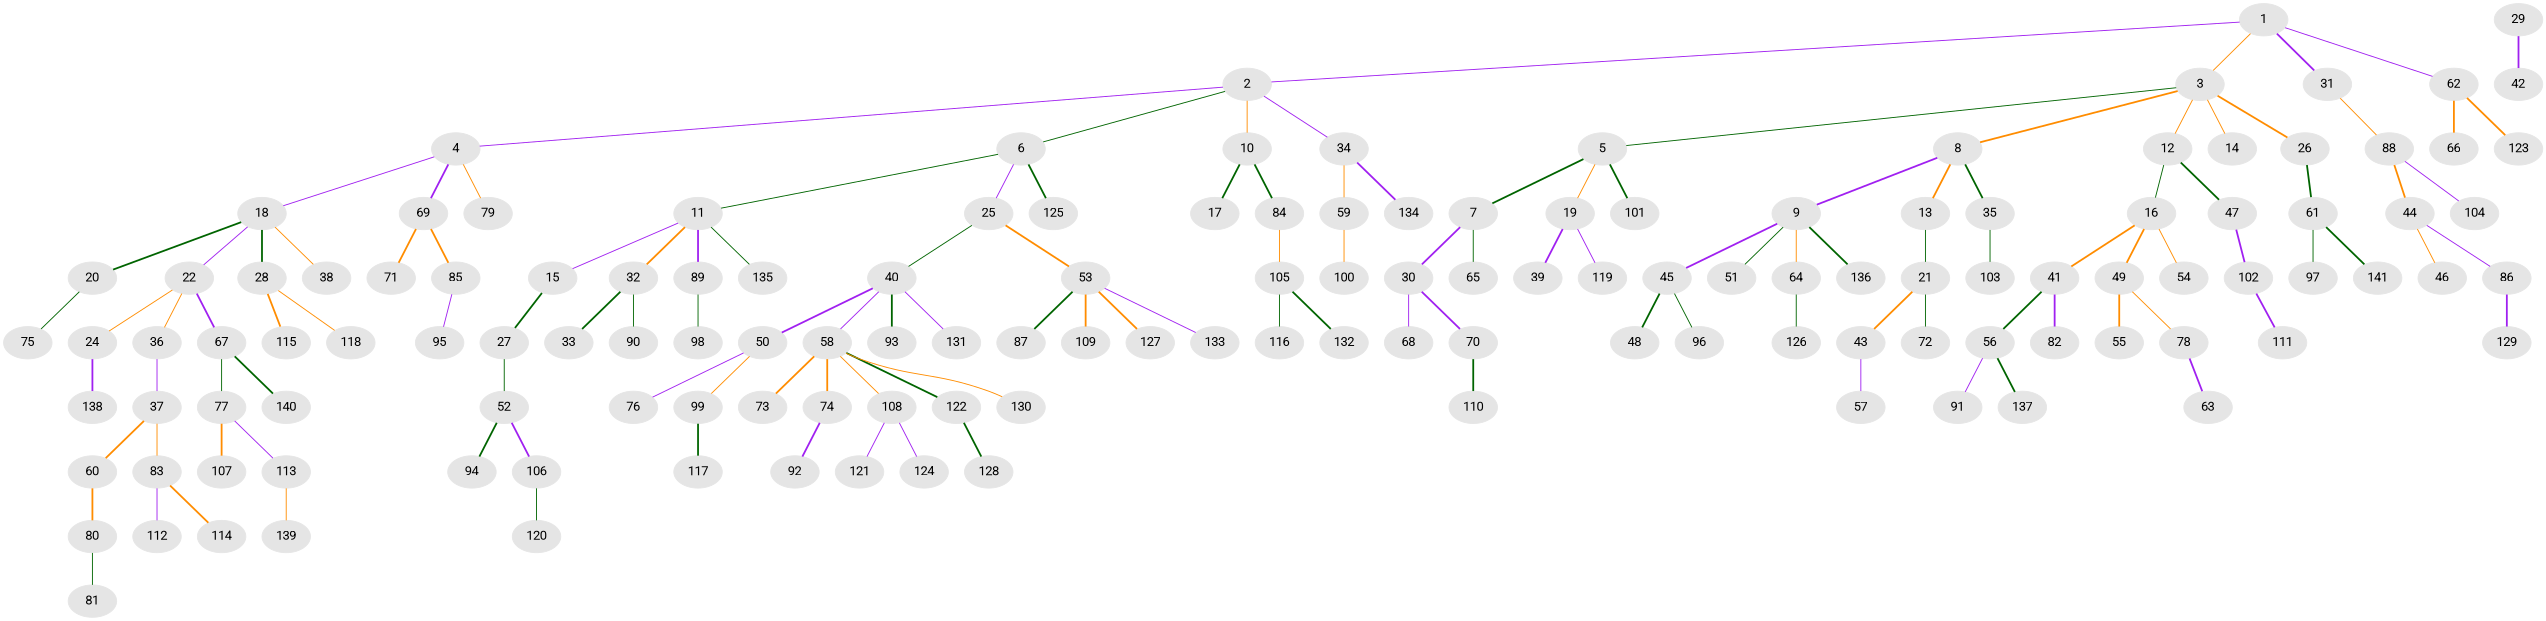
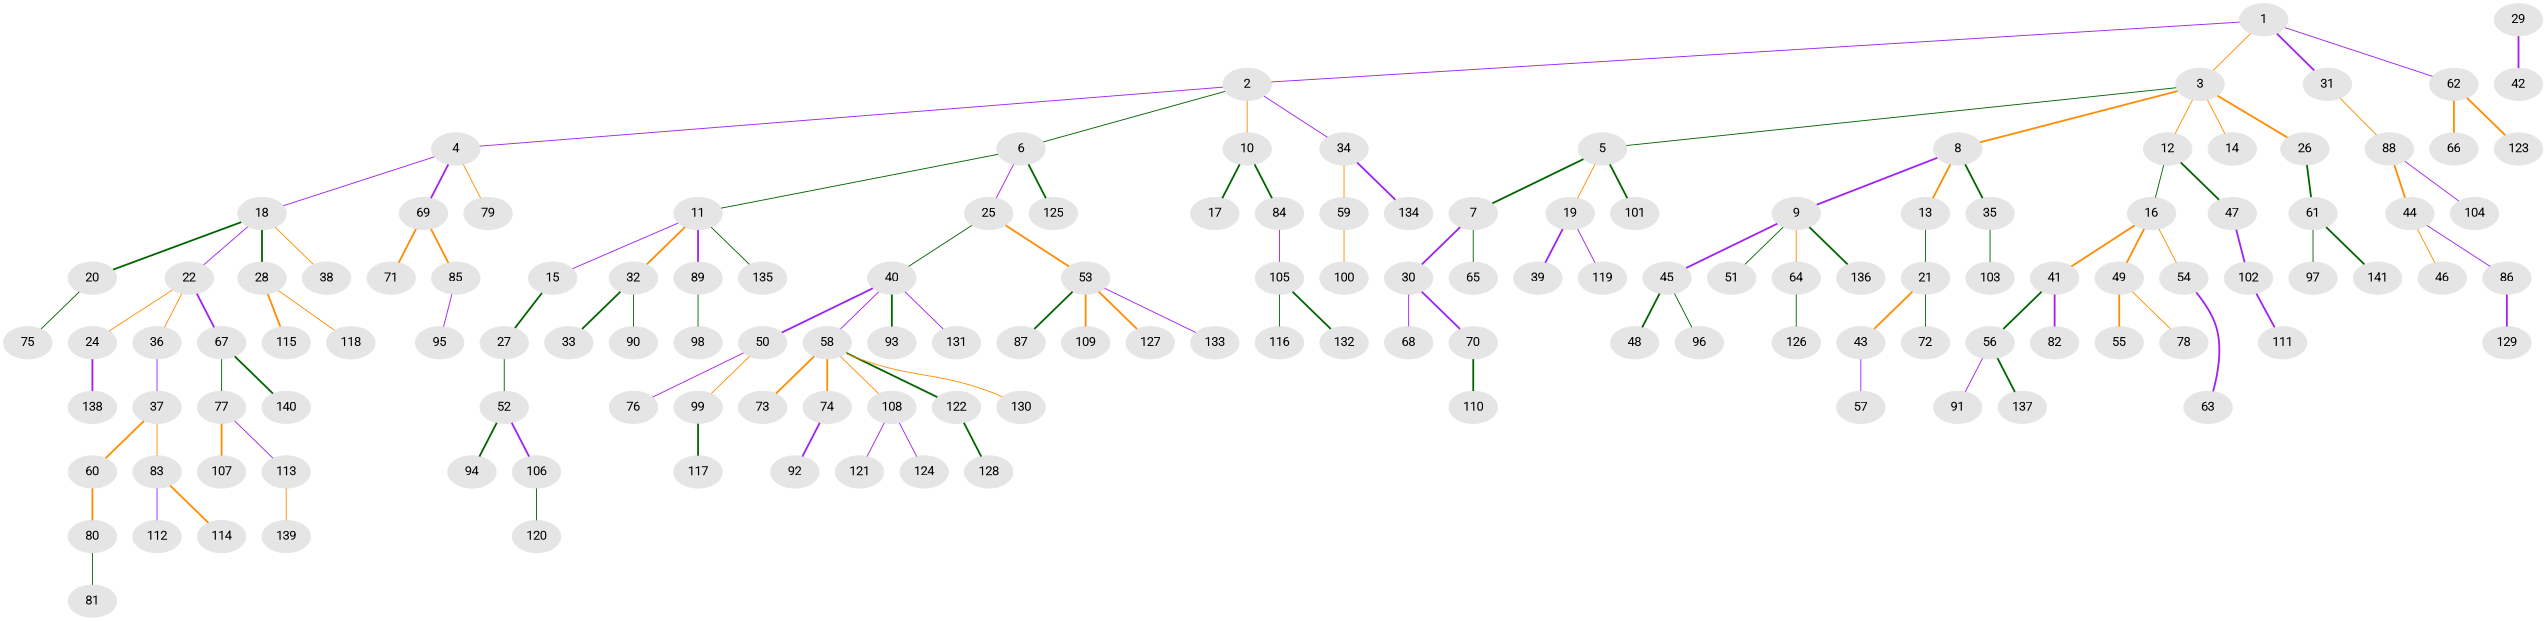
edge "84" -- "105": color darkorange -> purple
edge "78" -- "63": now "54" -- "63"
